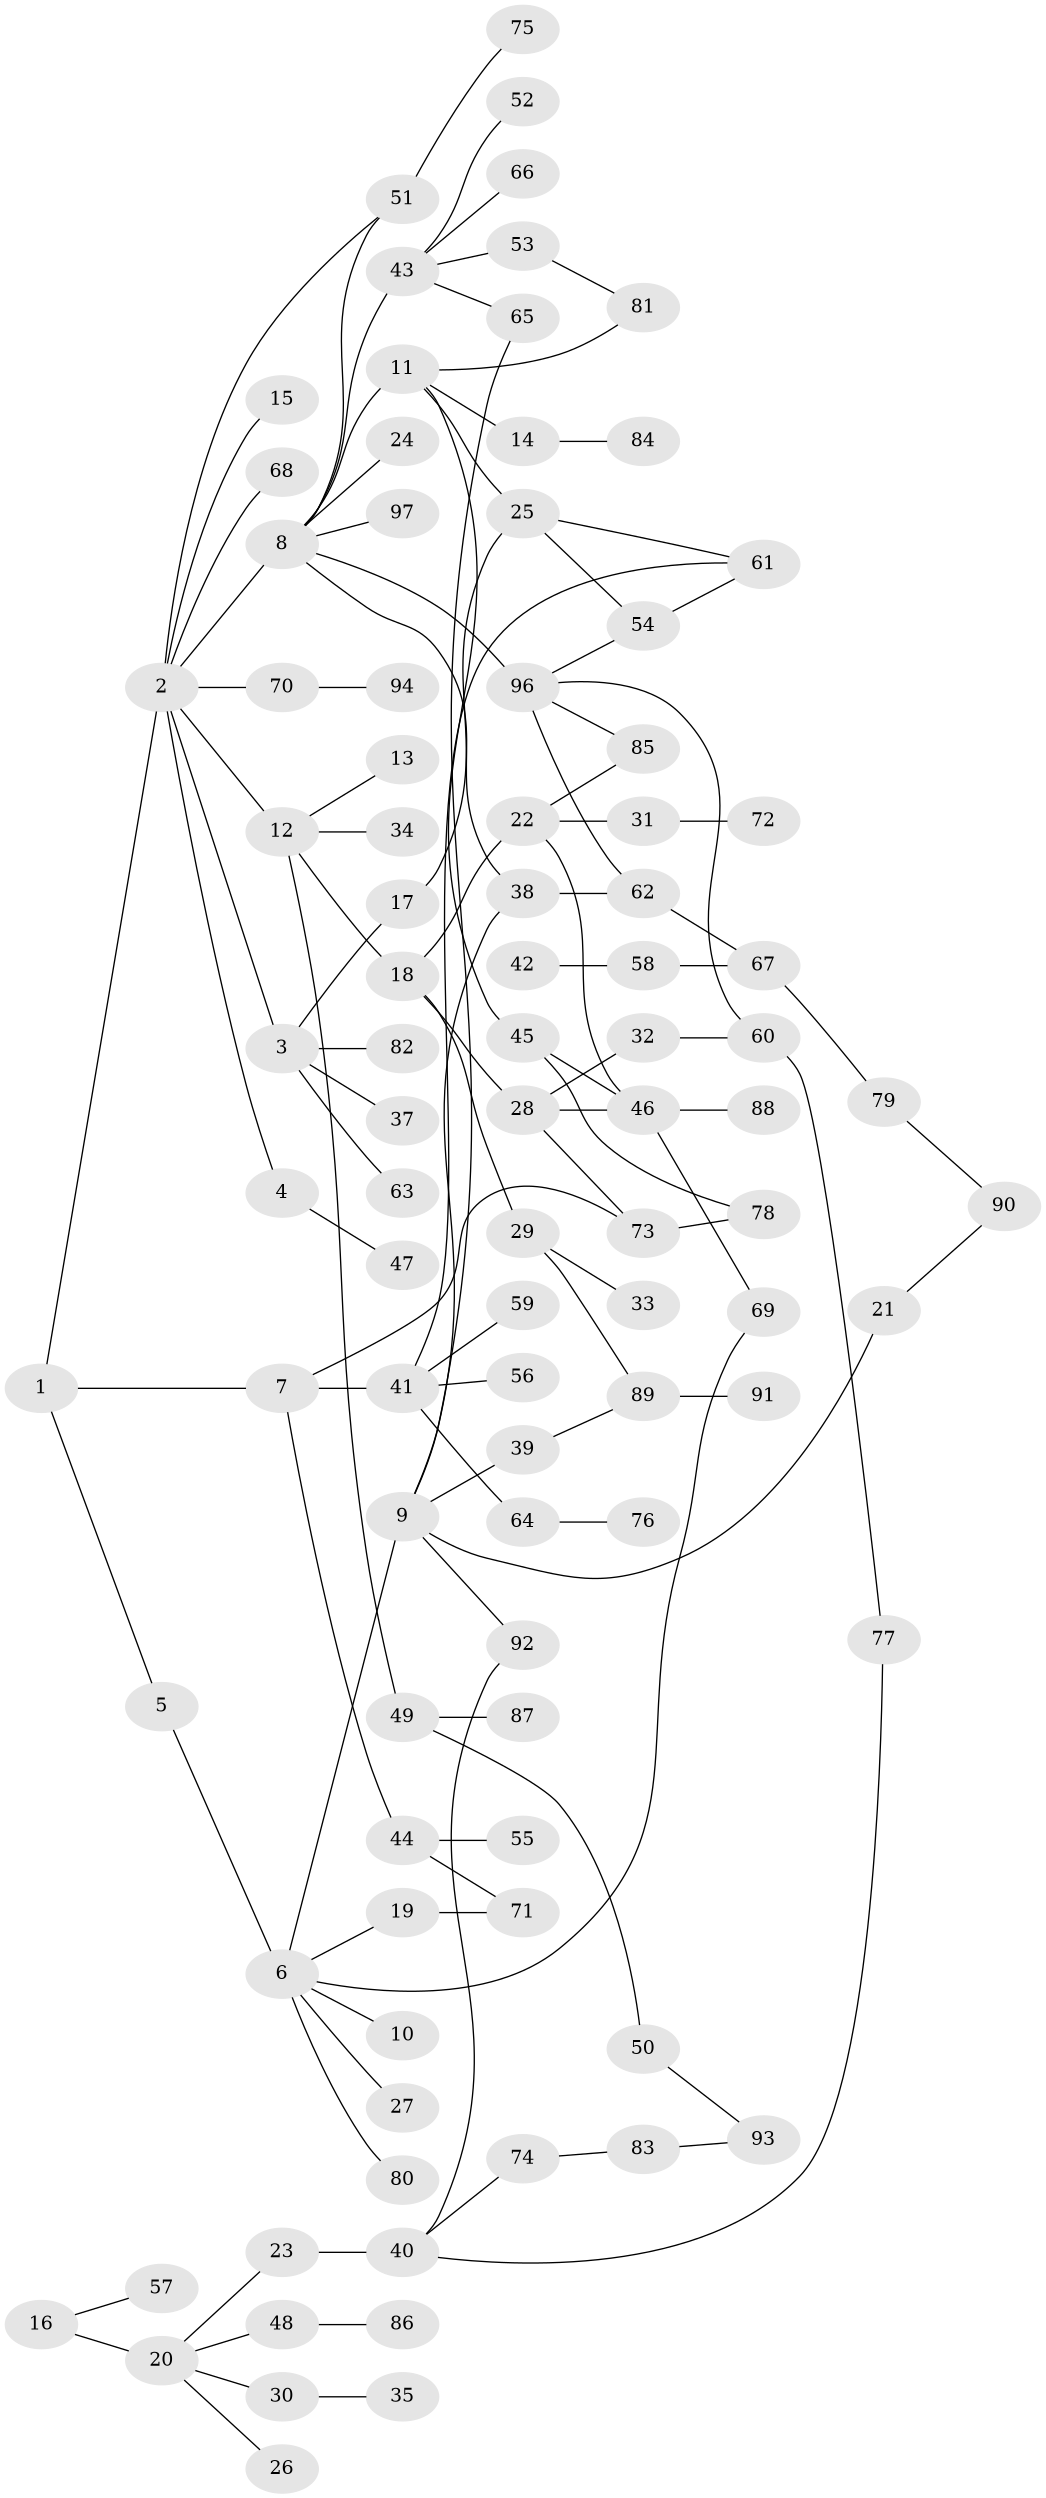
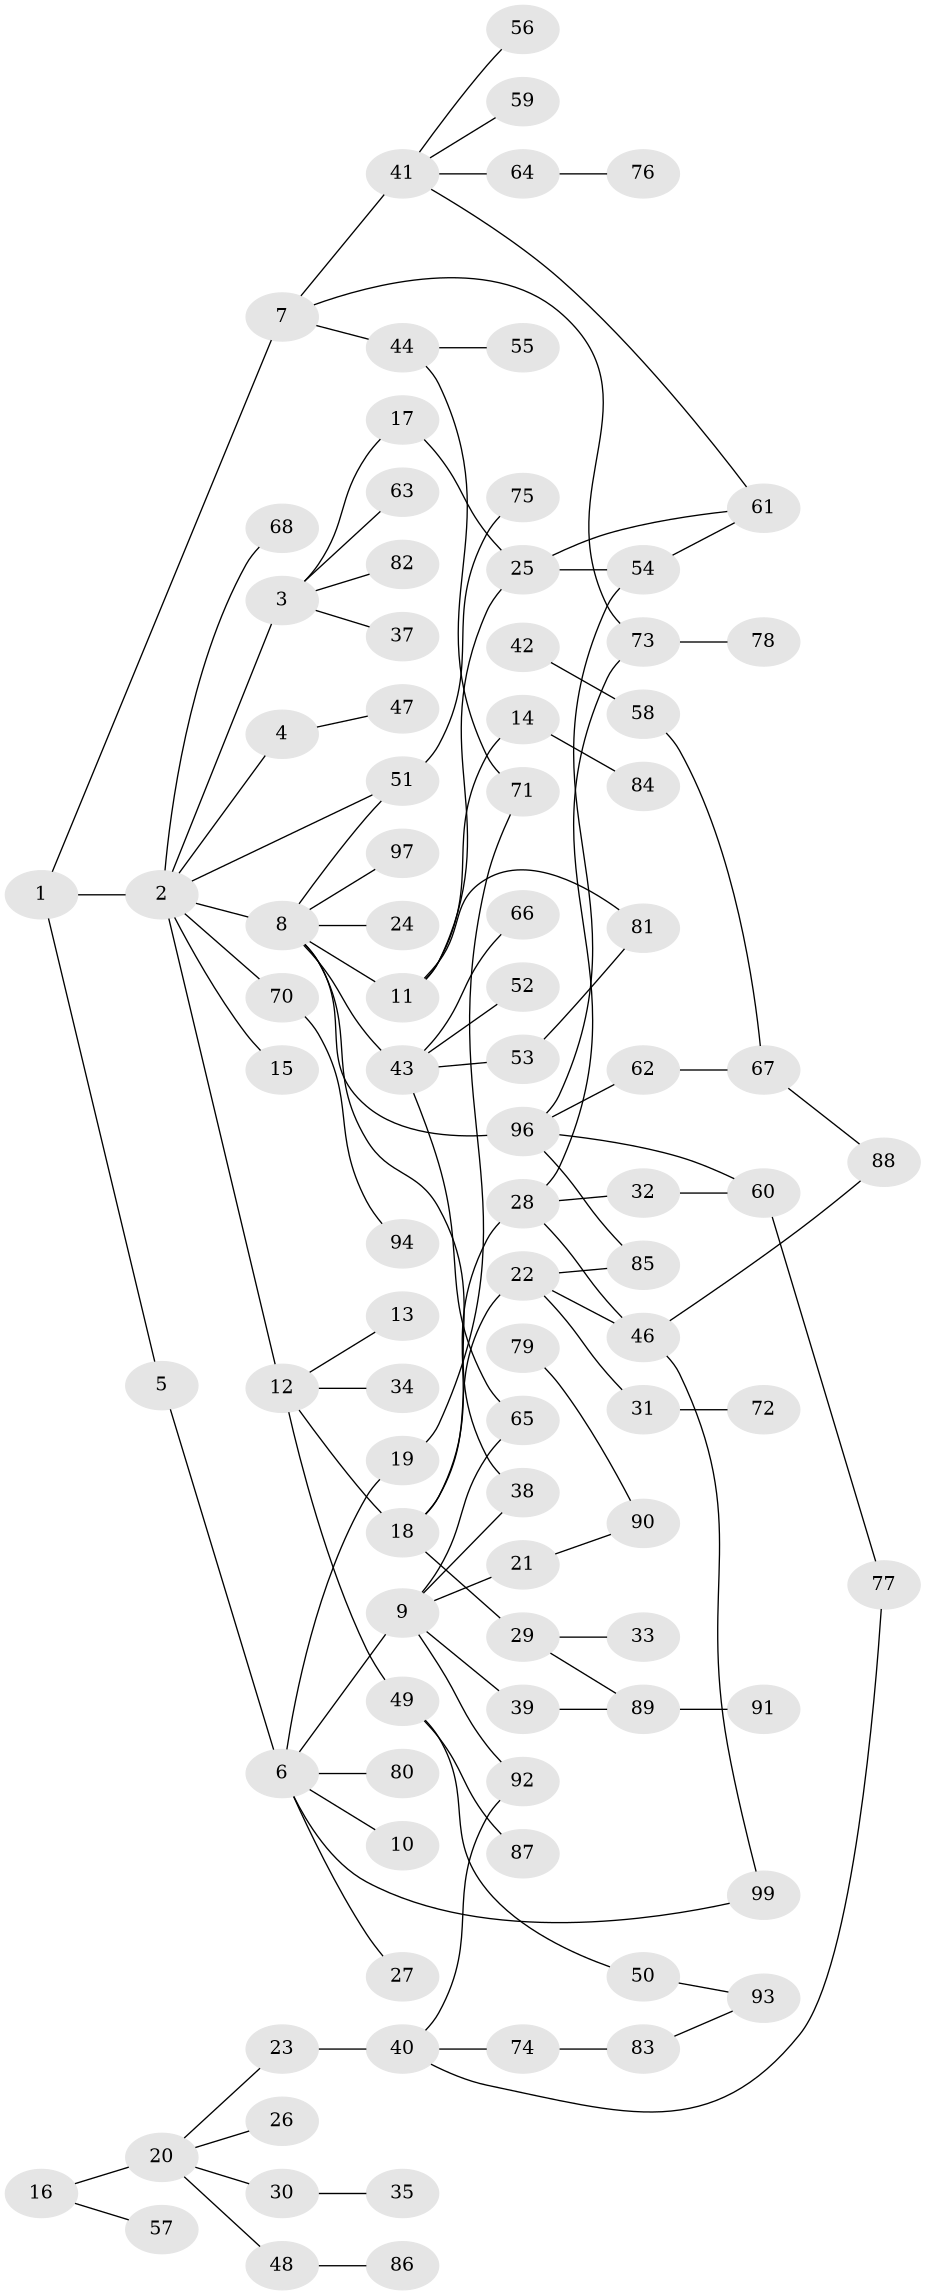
edge "38" -- "62": removed
edge "67" -- "79": now "67" -- "88"
node "45": removed
node "69": label "69" -> "99"
